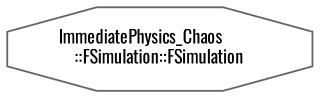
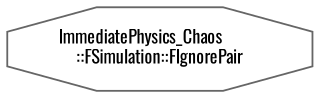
node "ImmediatePhysics_Chaos ::FSimulation::FSimulation": label "ImmediatePhysics_Chaos ::FSimulation::FSimulation" -> "ImmediatePhysics_Chaos ::FSimulation::FIgnorePair"
